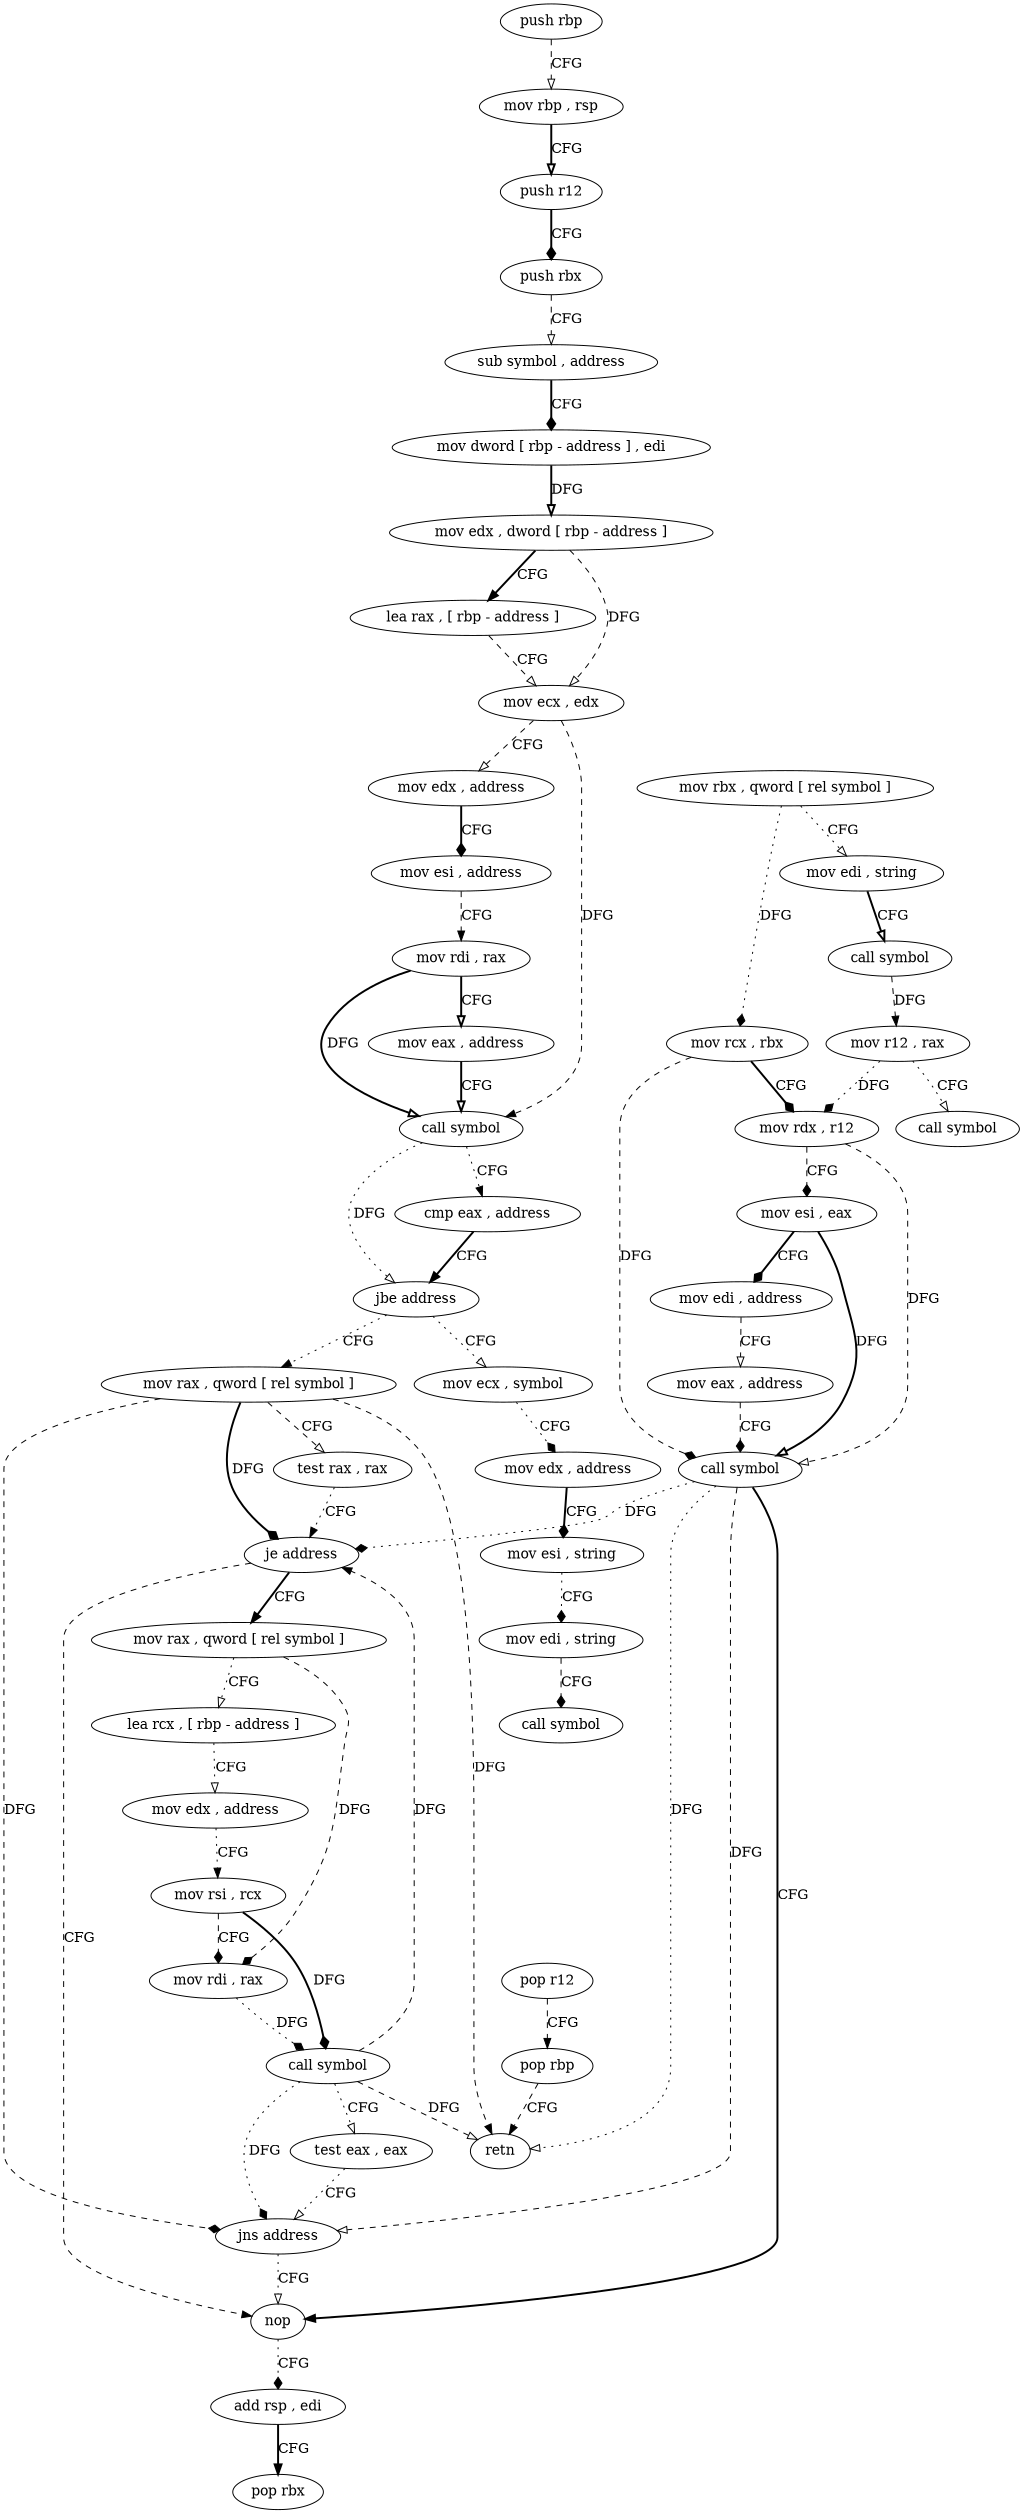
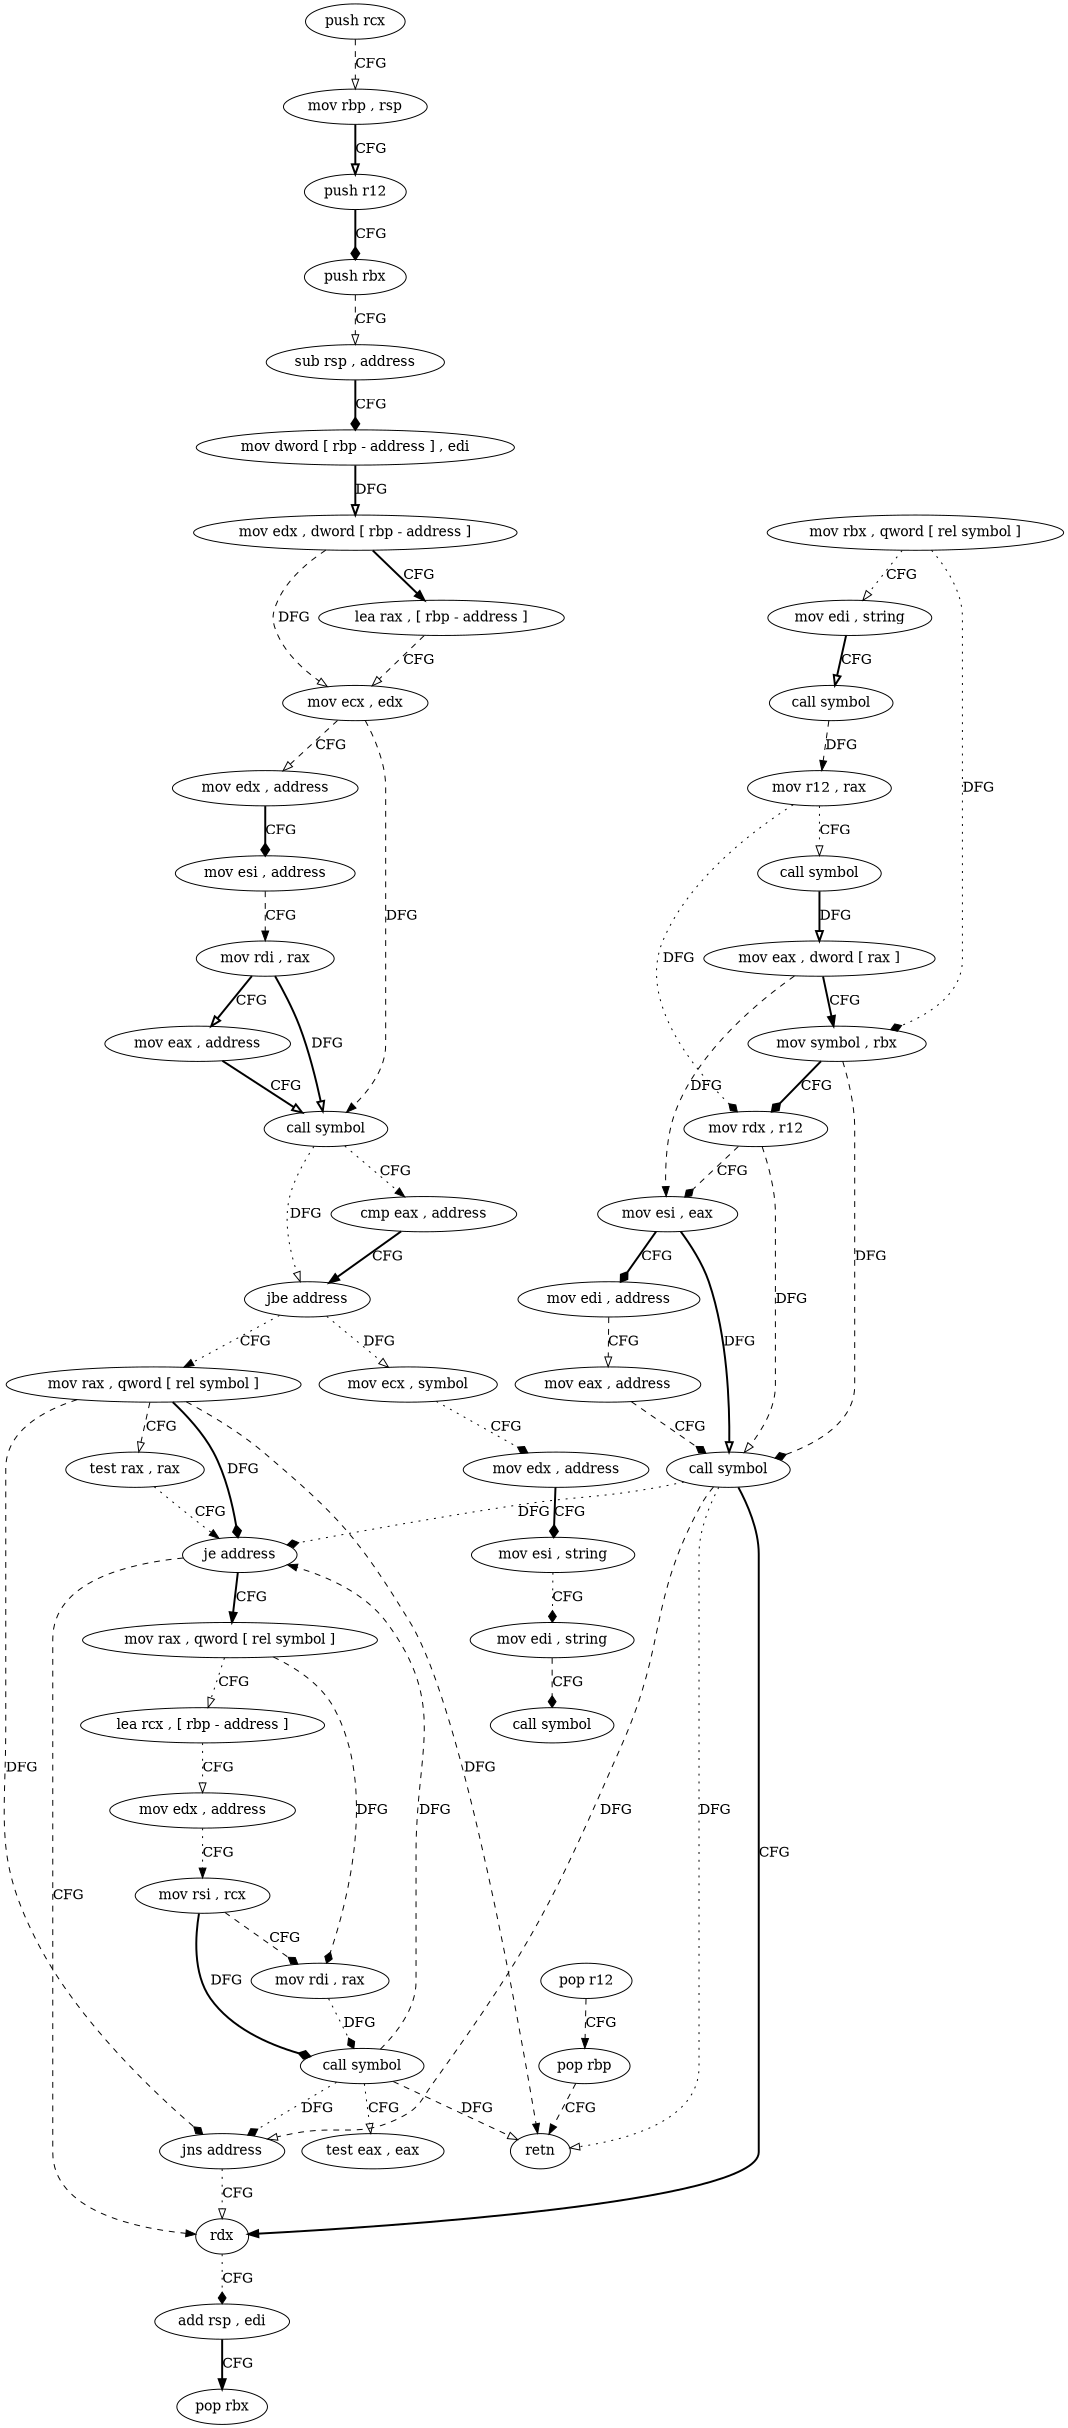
node "push rbp": label "push rbp" -> "push rcx"
node "sub symbol , address": label "sub symbol , address" -> "sub rsp , address"
node "mov eax , dword [ rax ]": added
node "mov rcx , rbx": label "mov rcx , rbx" -> "mov symbol , rbx"
edge "jbe address" -> "mov ecx , symbol": label "CFG" -> "DFG"
edge "test eax , eax" -> "jns address": removed, label "CFG"
node "nop": label "nop" -> "rdx"
